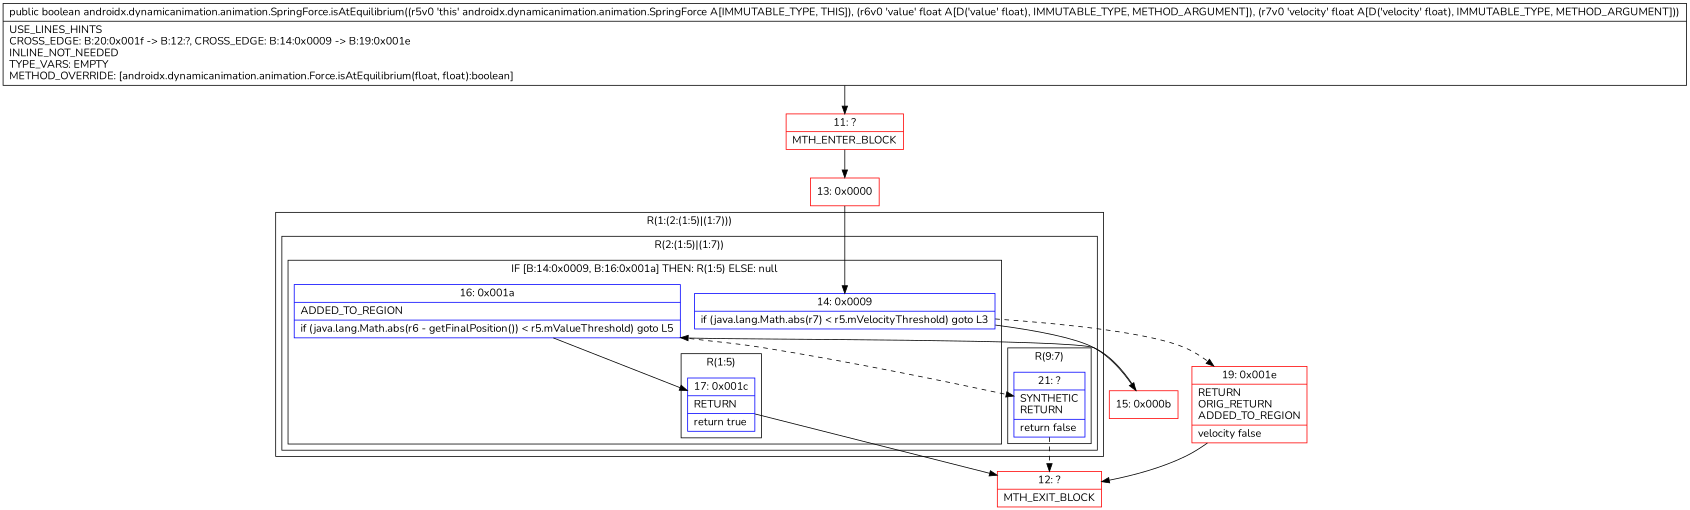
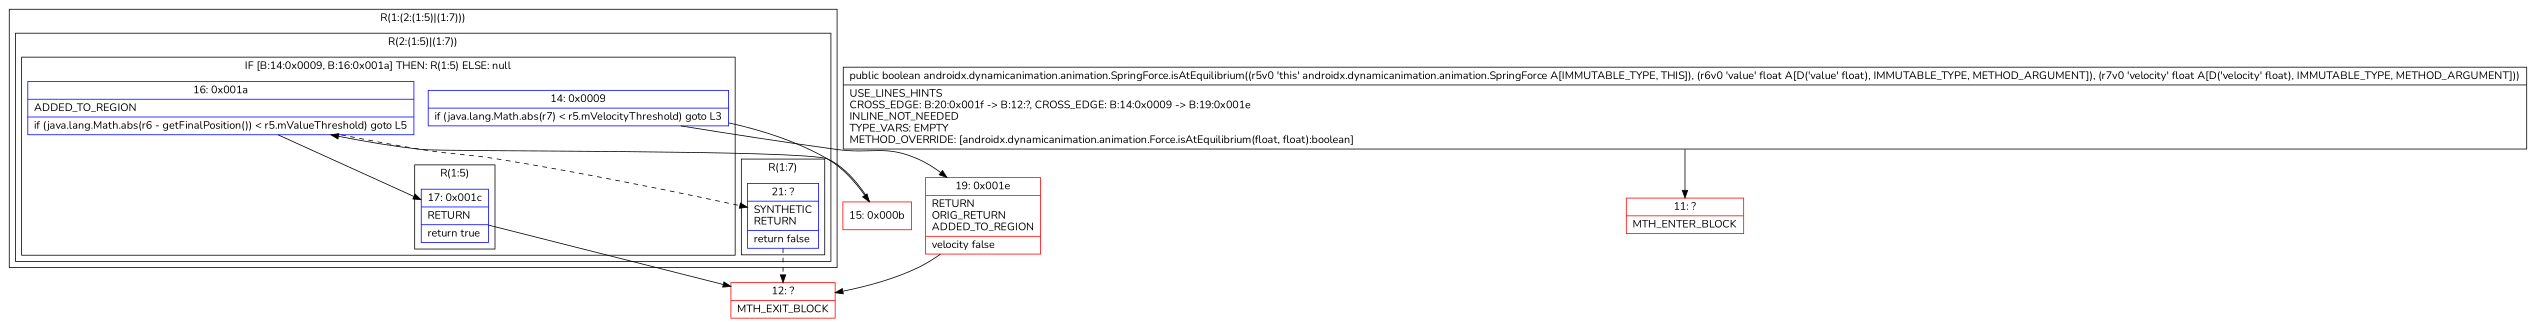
node "13: 0x0000": removed
edge "14: 0x0009" -> "19: 0x001e": style dashed -> solid
cluster "R(9:7)": label "R(9:7)" -> "R(1:7)"
